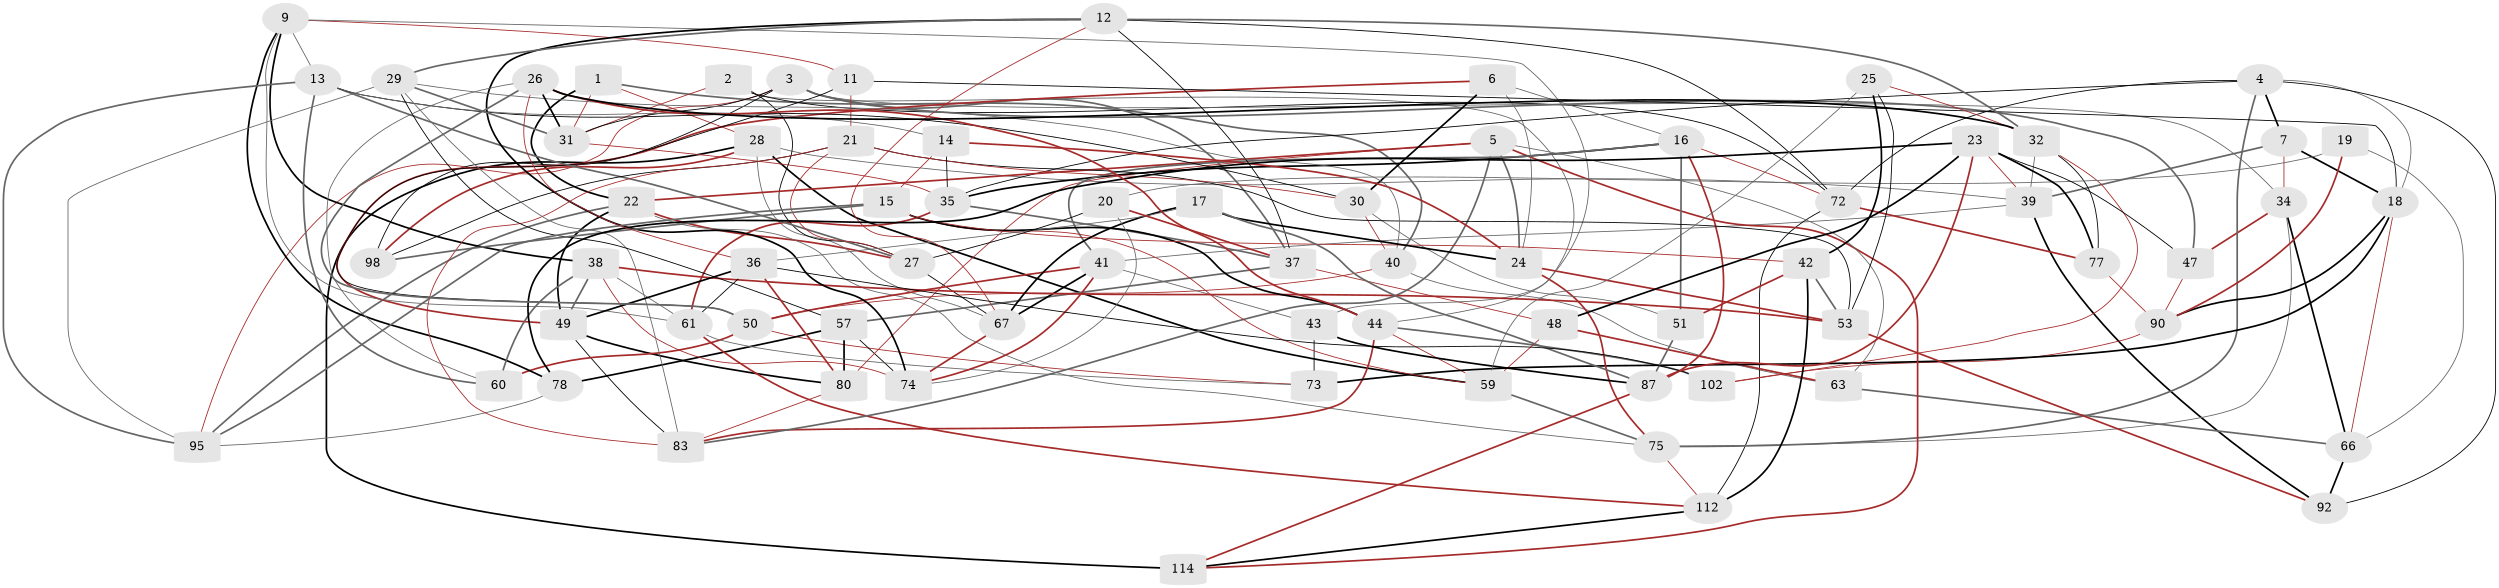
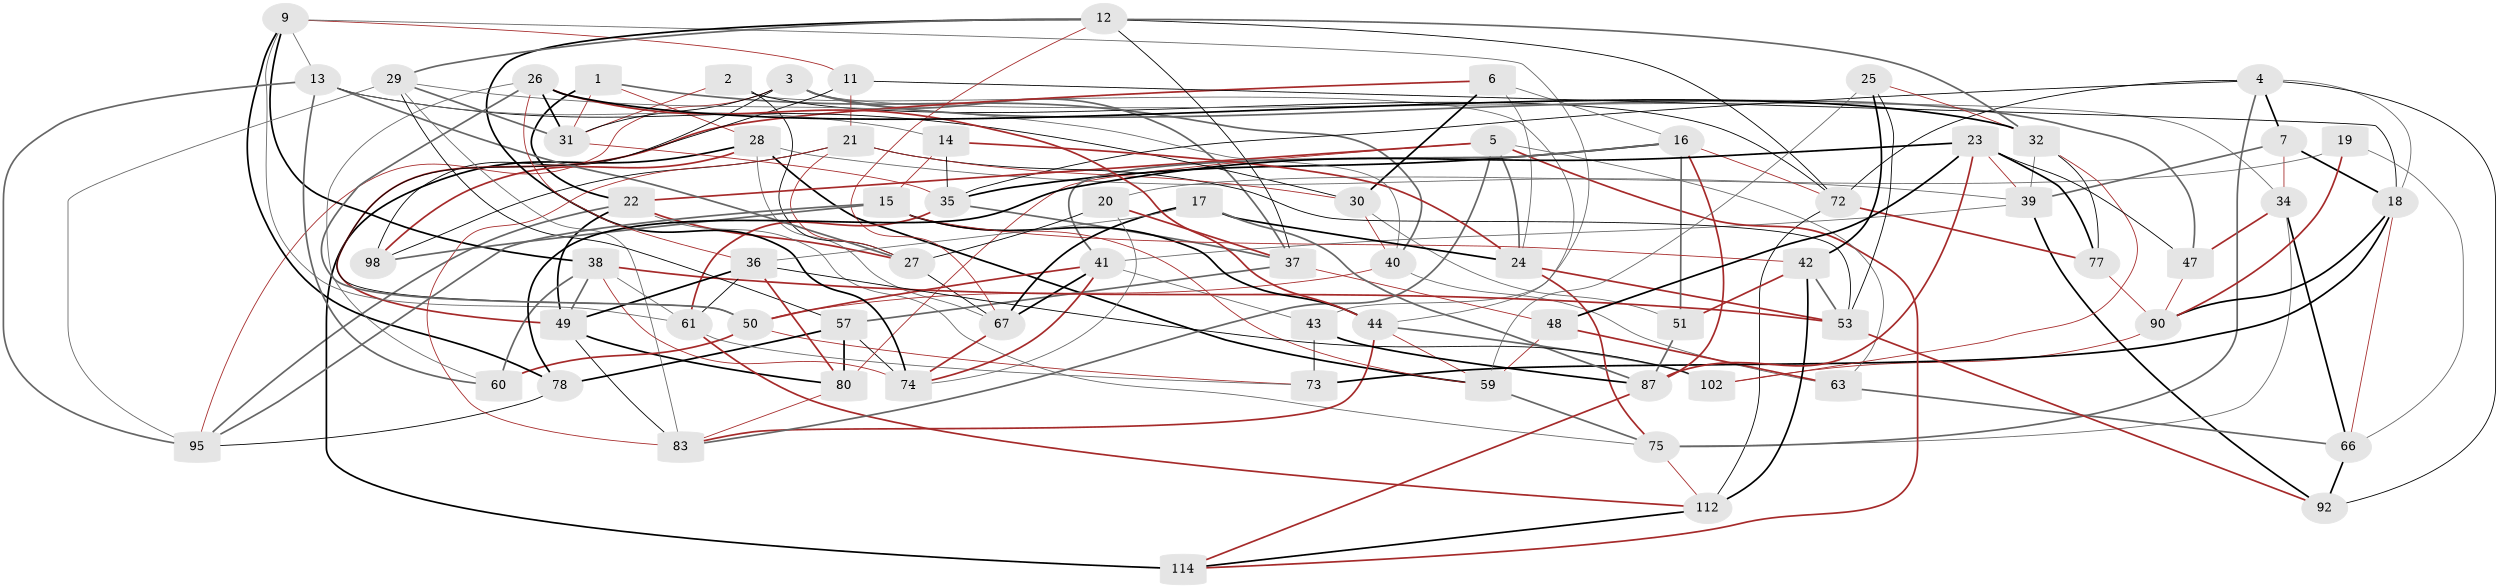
edge "78" -- "95": color gray40 -> black
